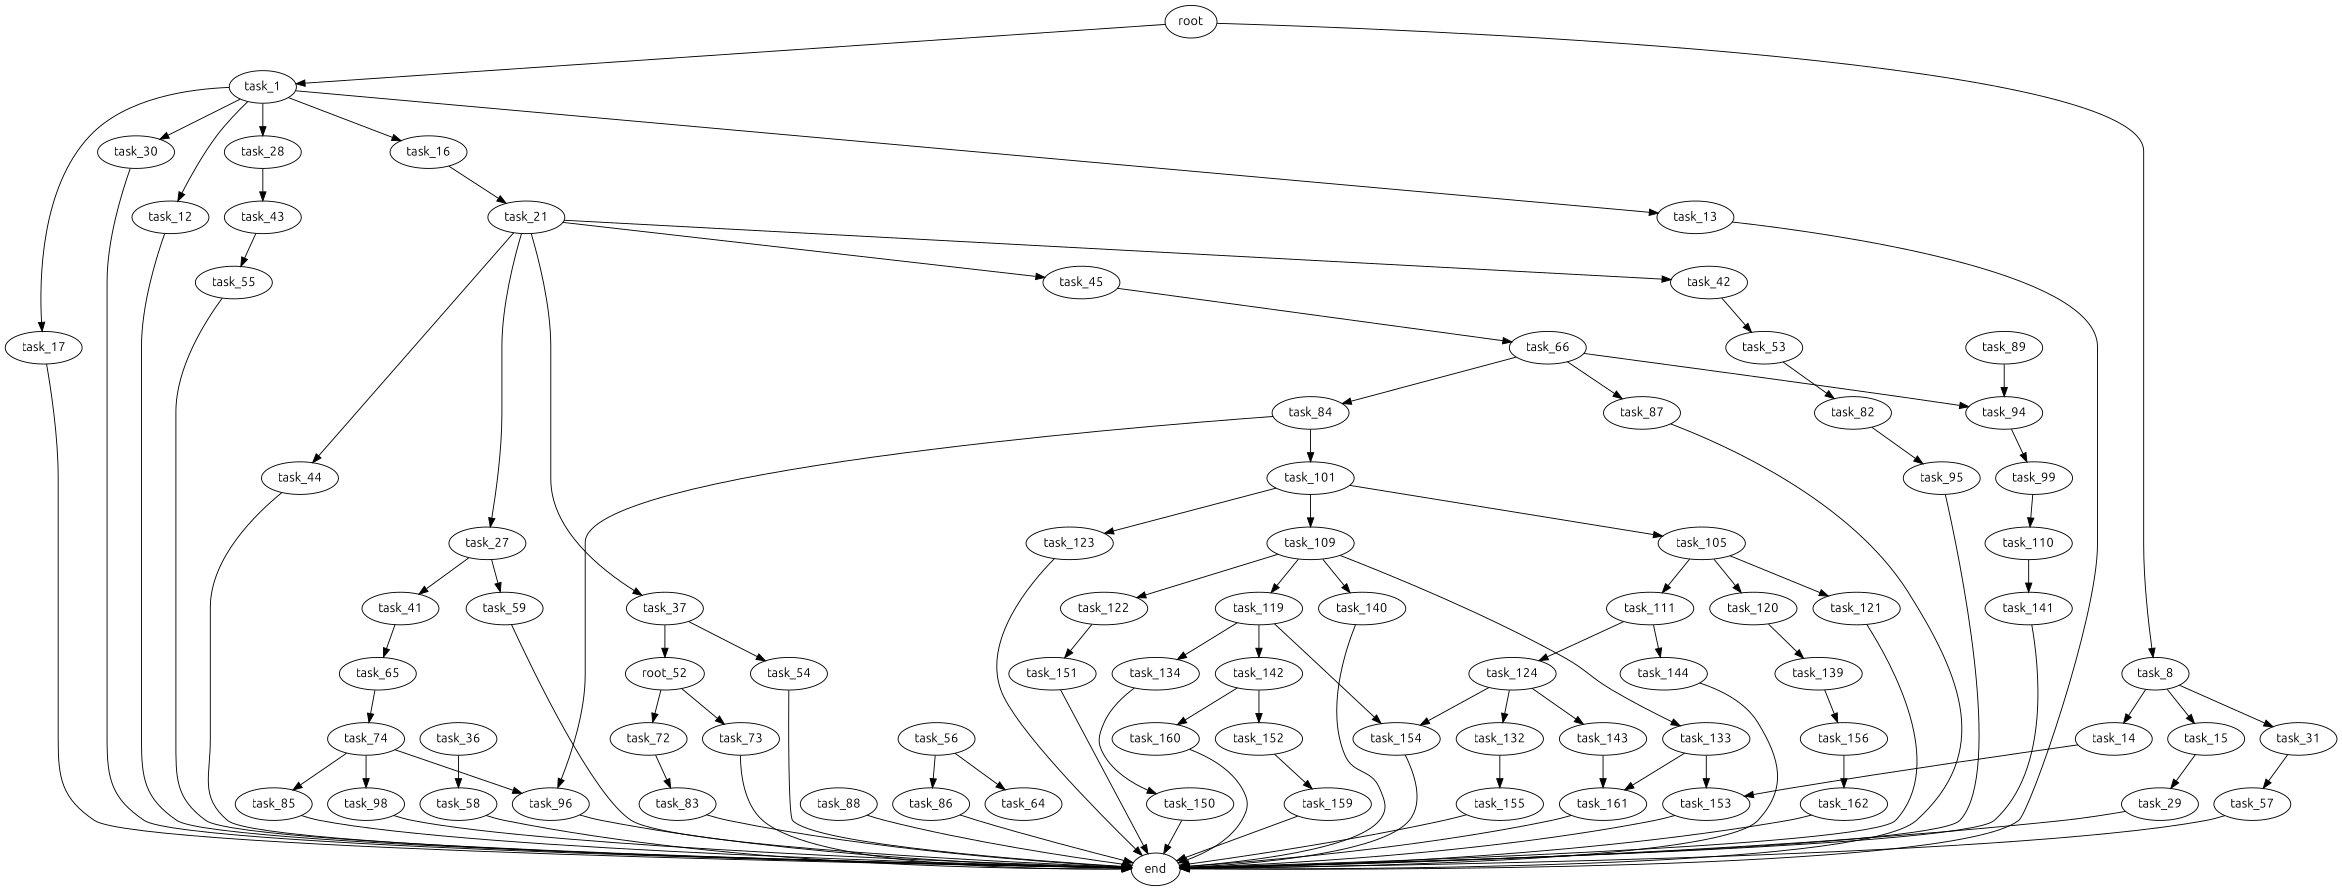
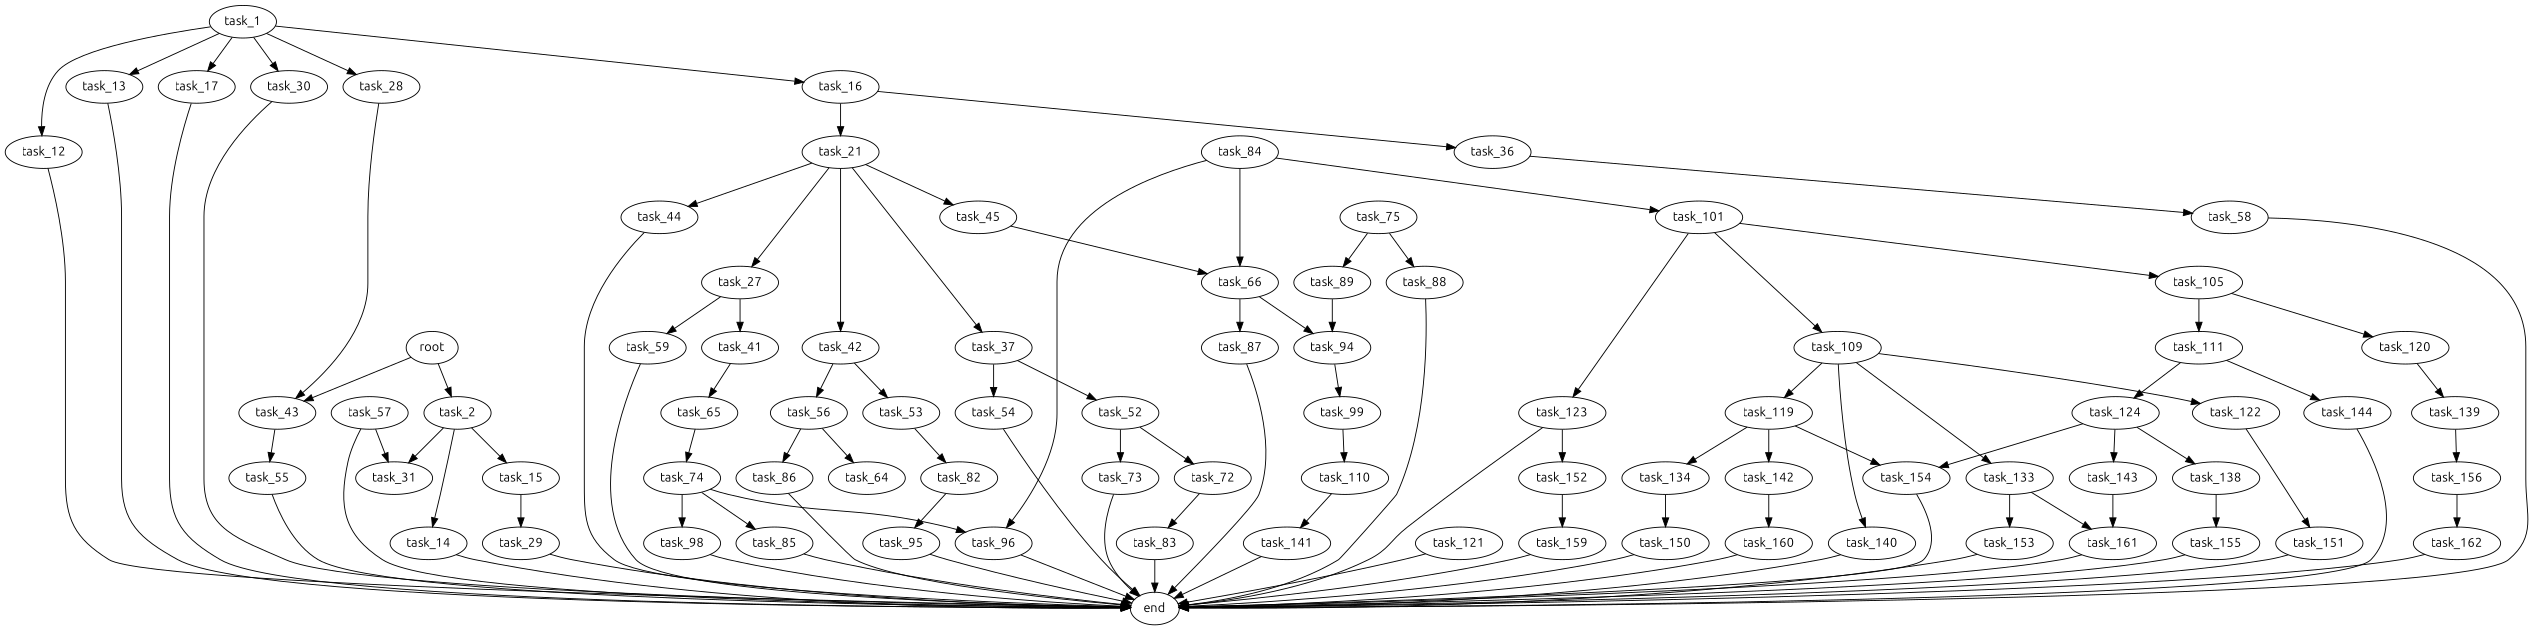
edge "root" -> "task_1": now "root" -> "task_43"
edge "task_16" -> "task_36": added
node "task_75": added
edge "task_42" -> "task_56": added
edge "task_66" -> "task_84": reversed
edge "task_105" -> "task_121": removed
node "root_52": label "root_52" -> "task_52"
node "task_8": label "task_8" -> "task_2"
edge "task_142" -> "task_152": now "task_123" -> "task_152"
node "task_132": label "task_132" -> "task_138"
edge "task_14" -> "task_153": now "task_14" -> "end"
edge "task_31" -> "task_57": reversed
